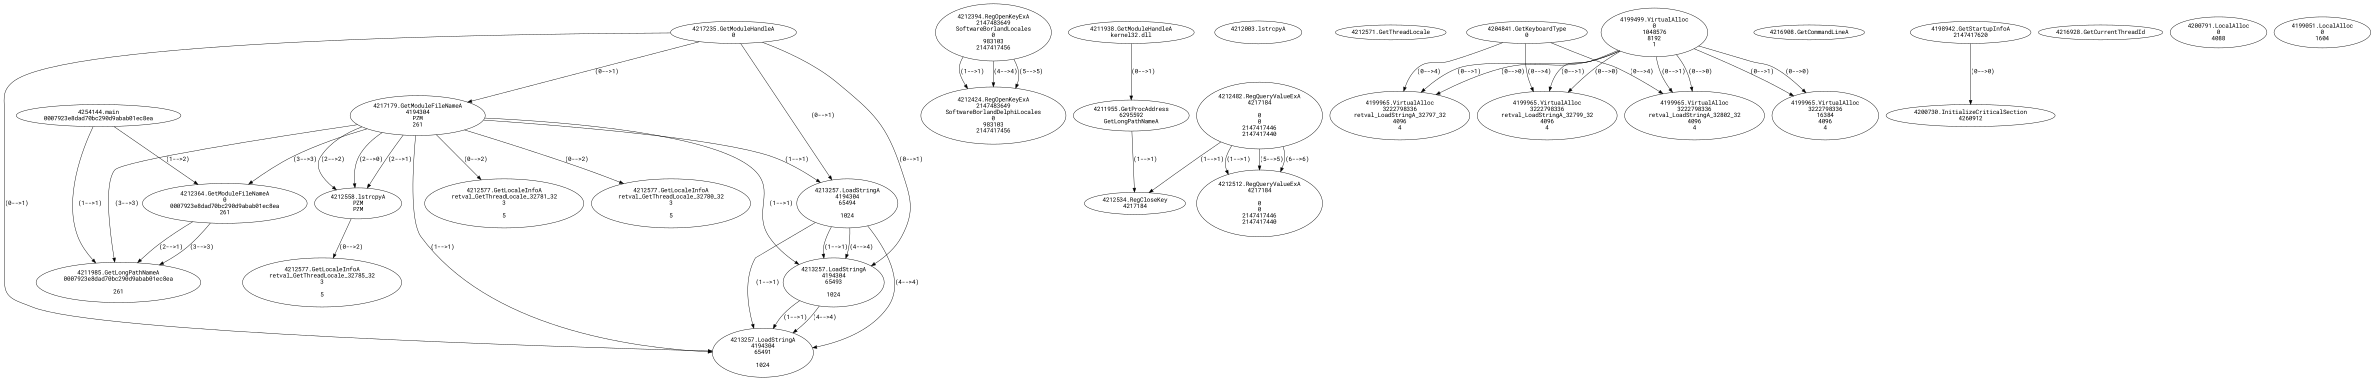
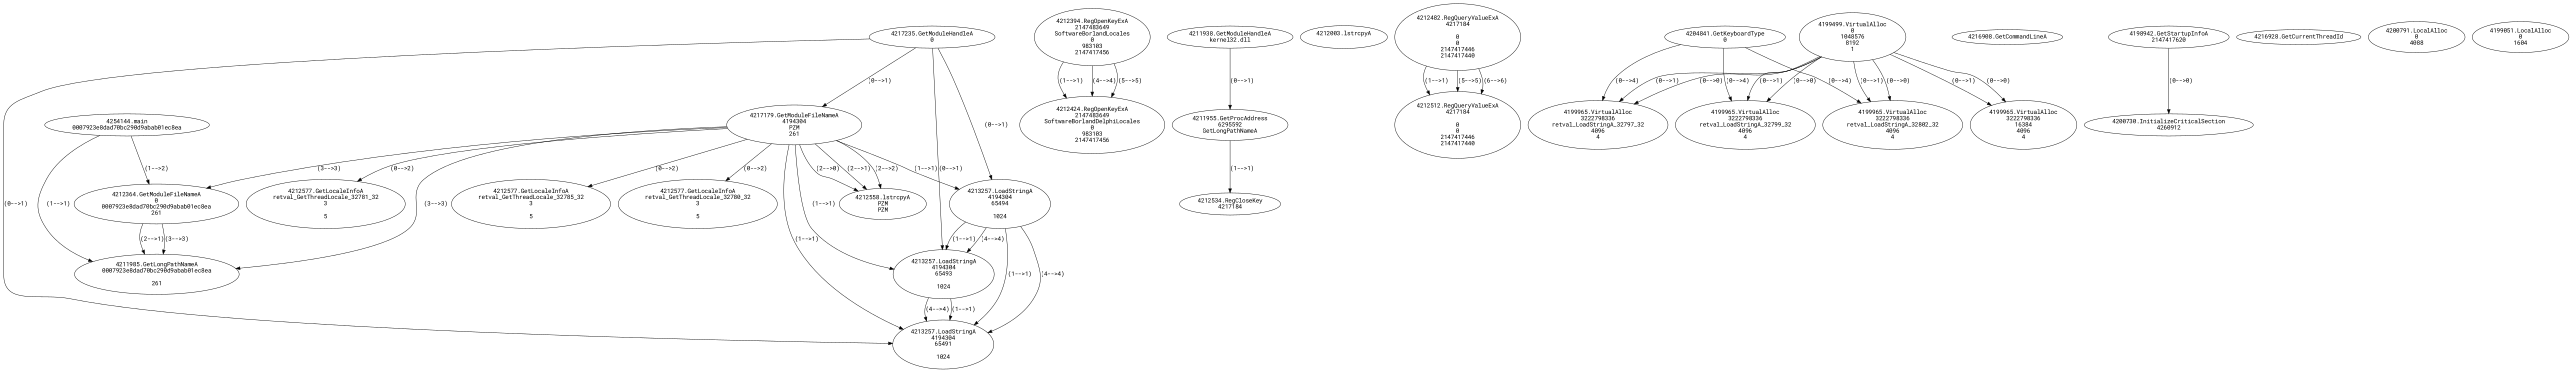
node "4212571.GetThreadLocale": removed
edge "4212482.RegQueryValueExA 4217184 0 0 2147417446 2147417440" -> "4212534.RegCloseKey 4217184": removed, label "(1-->1)"
edge "4212558.lstrcpyA PZM PZM" -> "4212577.GetLocaleInfoA retval_GetThreadLocale_32785_32 3 5": now "4217179.GetModuleFileNameA 4194304 PZM 261" -> "4212577.GetLocaleInfoA retval_GetThreadLocale_32785_32 3 5"
